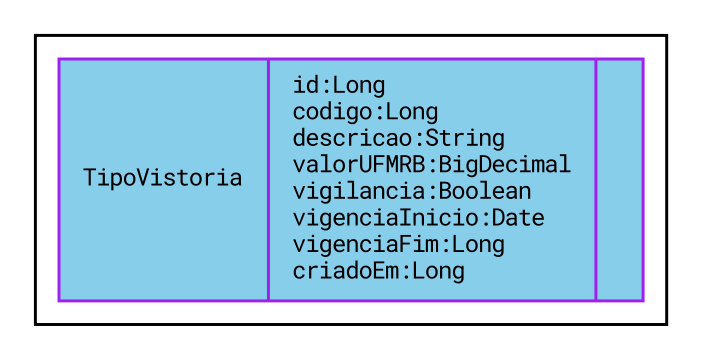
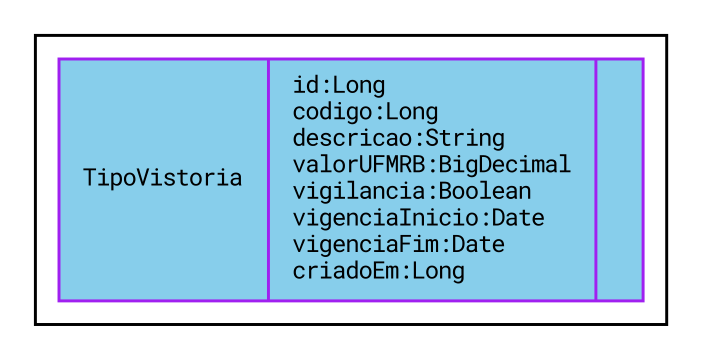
node "TipoVistoria": text "vigenciaFim:Long" -> "vigenciaFim:Date"
